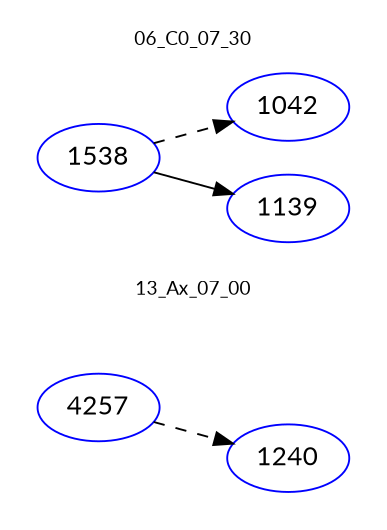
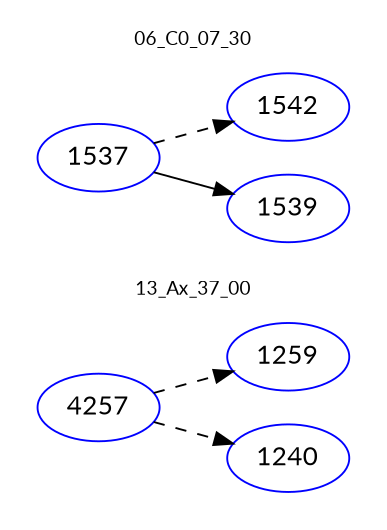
node "1042": label "1042" -> "1542"
node "1538": label "1538" -> "1537"
node "1139": label "1139" -> "1539"
cluster "13_Ax_07_00": label "13_Ax_07_00" -> "13_Ax_37_00"
node "1259": added
